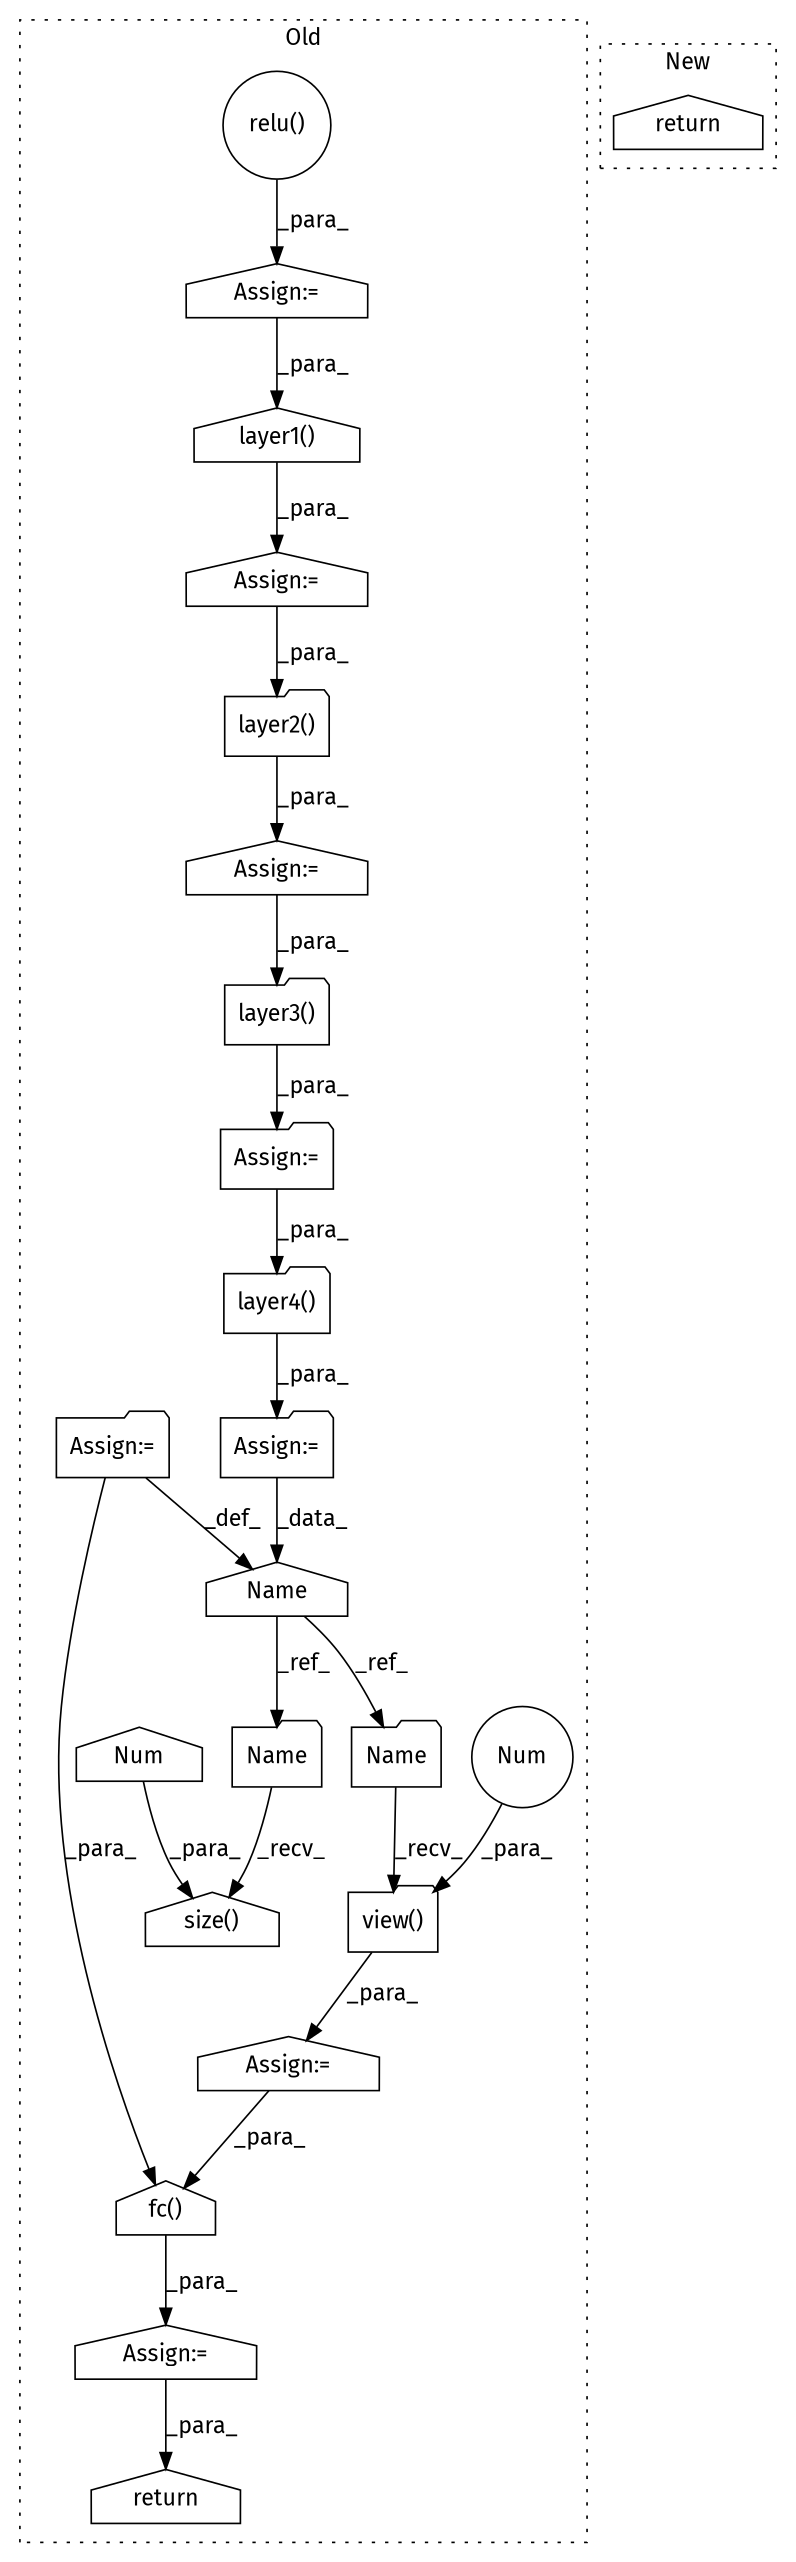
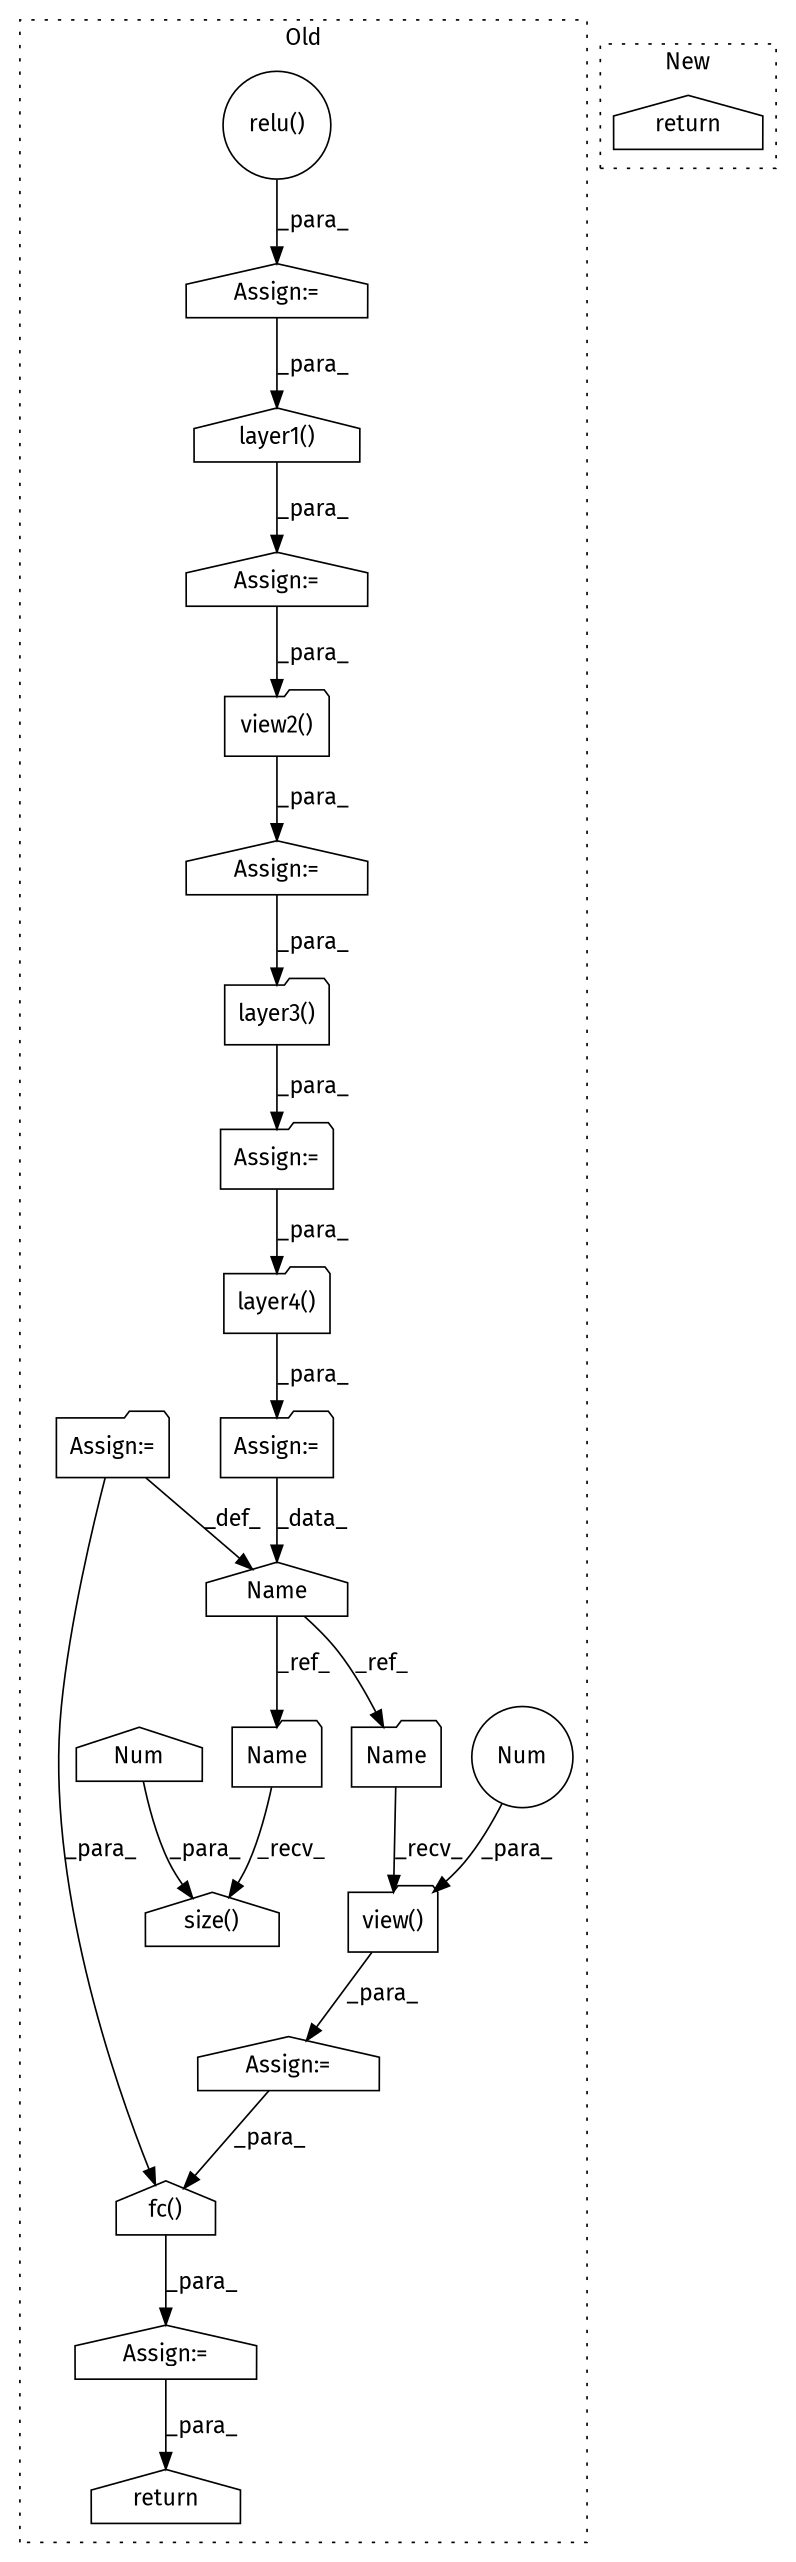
node "layer2()": label "layer2()" -> "view2()"
